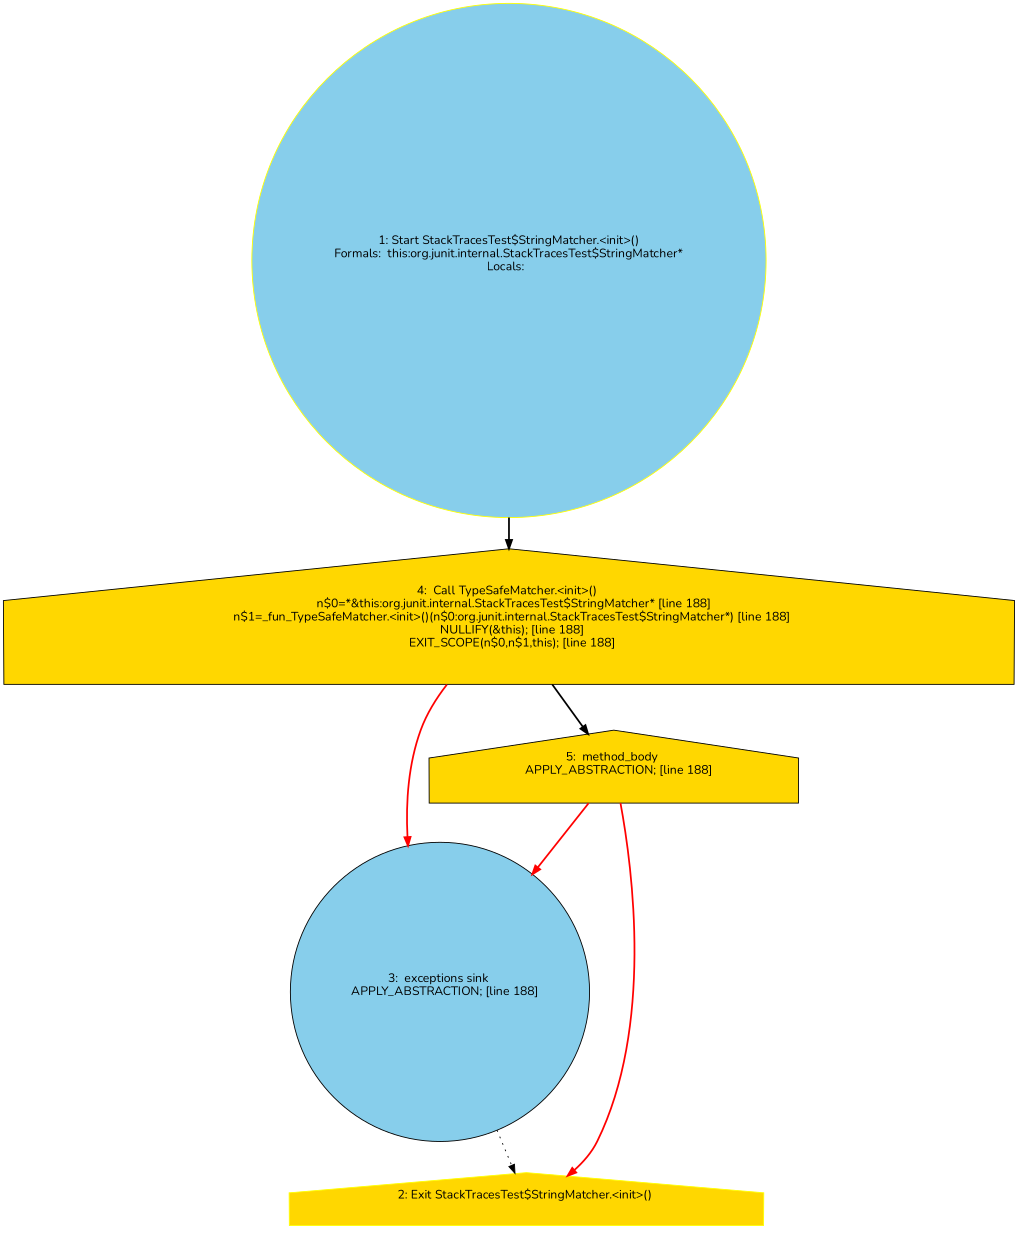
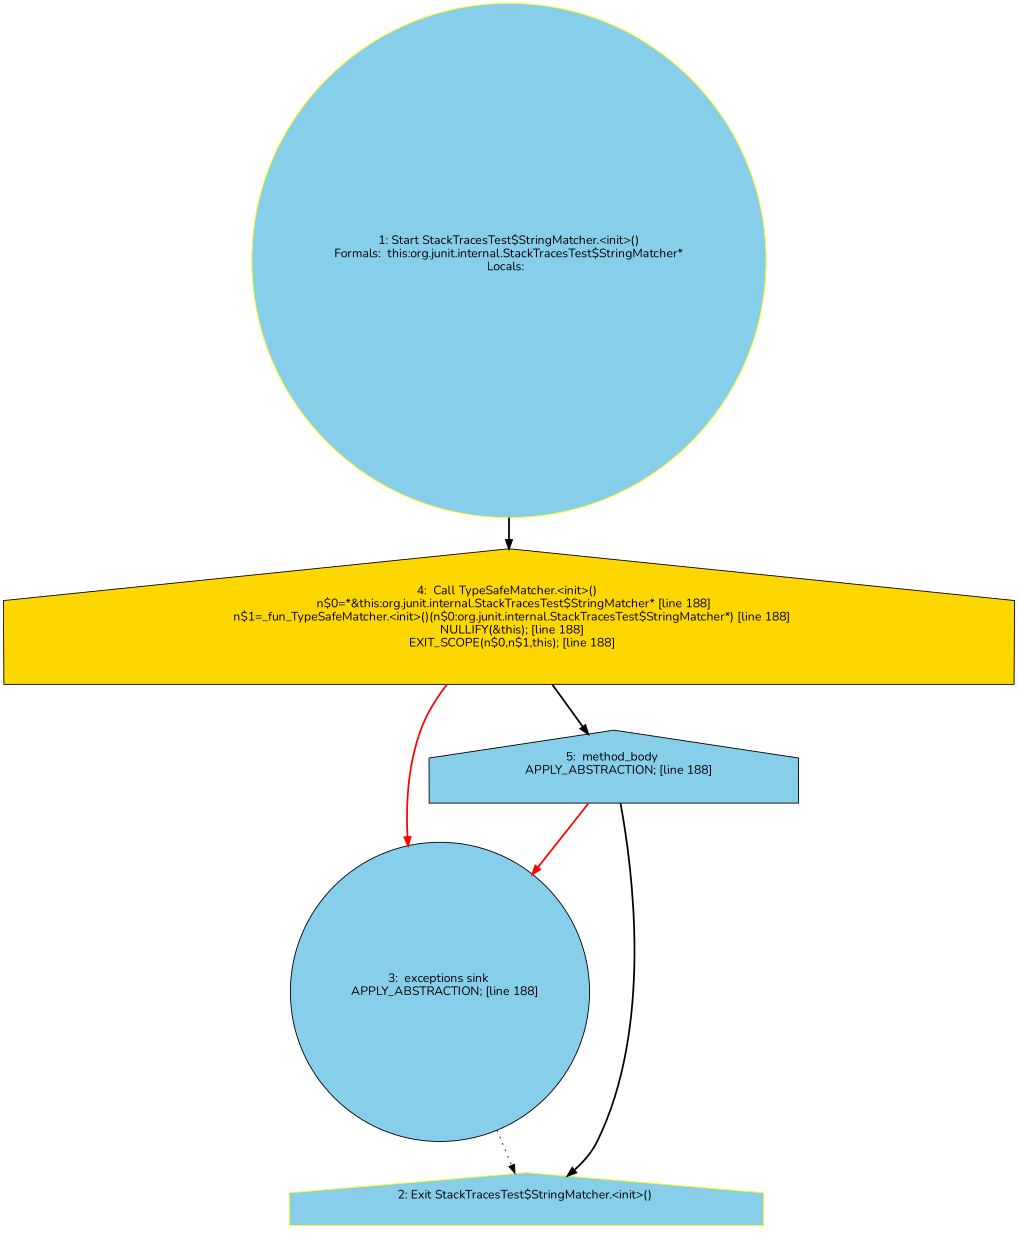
node "5:  method_body APPLY_ABSTRACTION; [line 188]": fillcolor gold -> skyblue
edge "5:  method_body APPLY_ABSTRACTION; [line 188]" -> "2: Exit StackTracesTest$StringMatcher.<init>()": color red -> black
node "2: Exit StackTracesTest$StringMatcher.<init>()": fillcolor gold -> skyblue
